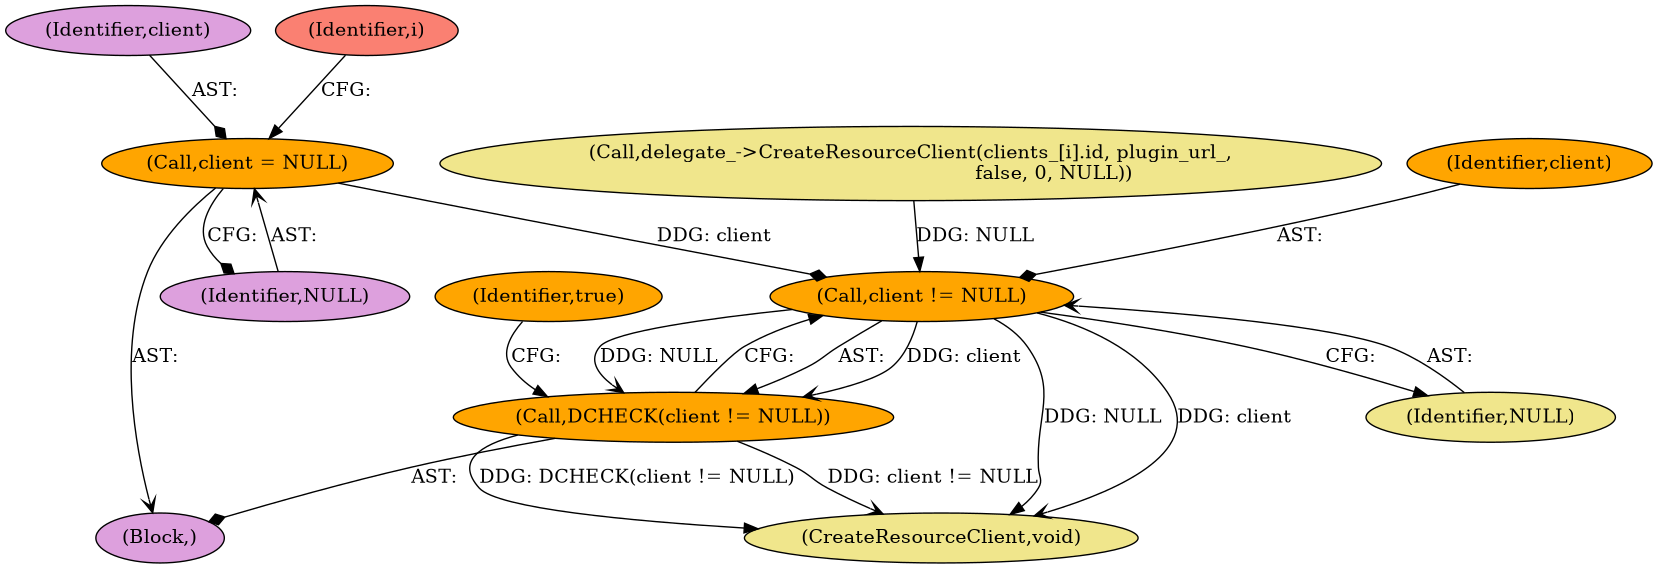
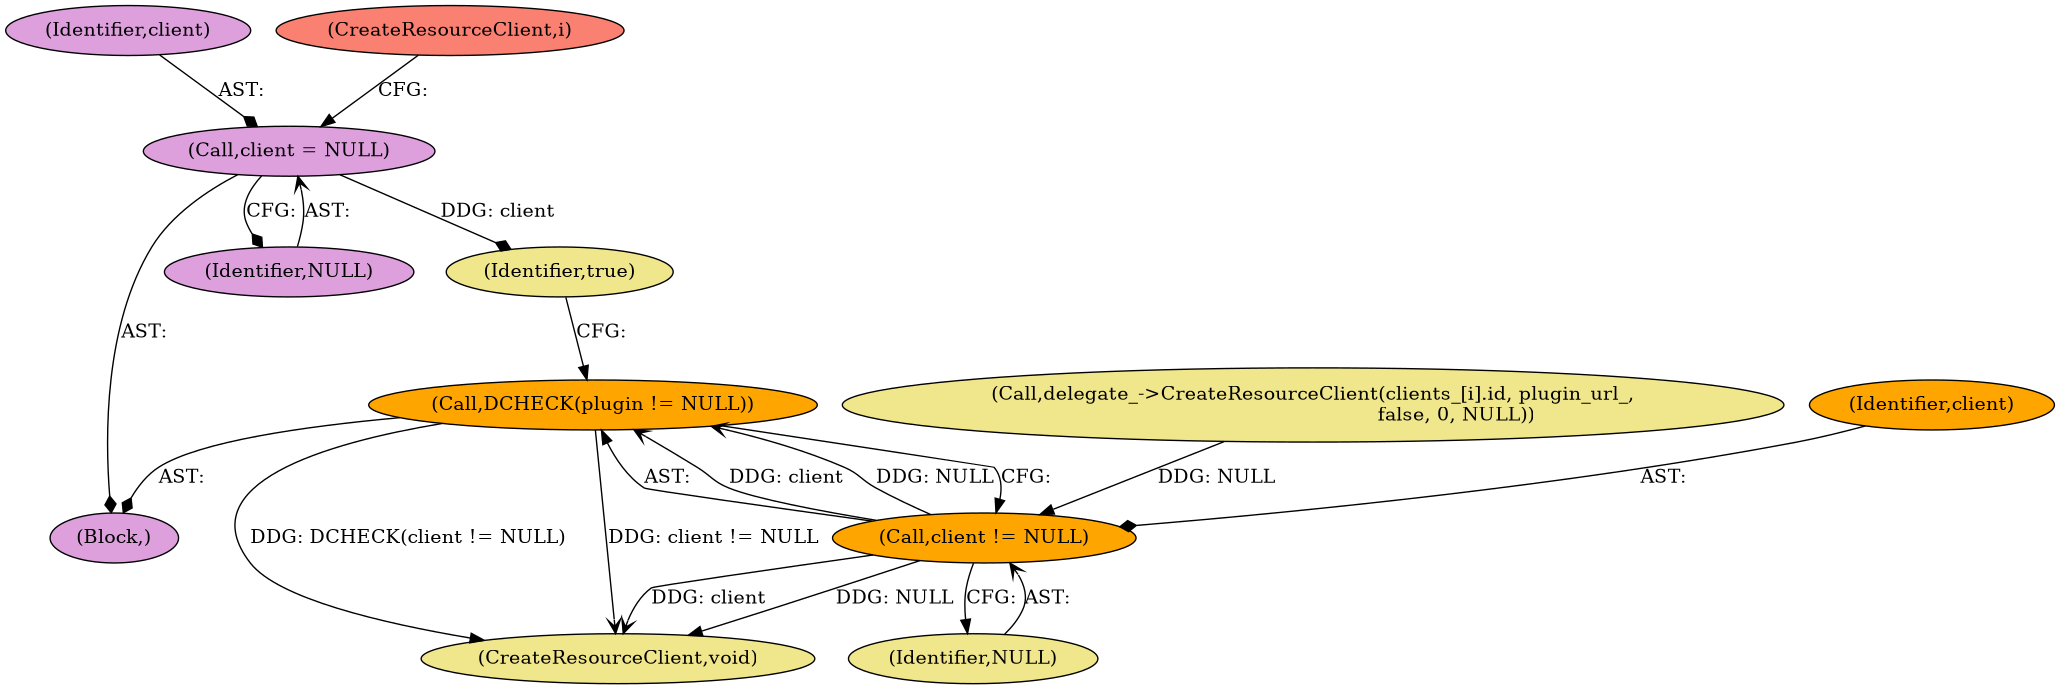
node "(Identifier,i)": label "(Identifier,i)" -> "(CreateResourceClient,i)"
node "(Call,client = NULL)": fillcolor orange -> plum
edge "(Call,client = NULL)" -> "(Call,client != NULL)": now "(Call,client = NULL)" -> "(Identifier,true)"
node "(Identifier,true)": fillcolor orange -> khaki
edge "(Call,client = NULL)" -> "(Block,)": arrowhead vee -> diamond
node "(Call,DCHECK(client != NULL))": label "(Call,DCHECK(client != NULL))" -> "(Call,DCHECK(plugin != NULL))"
